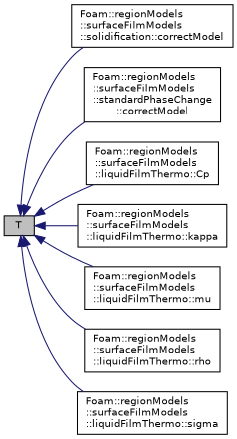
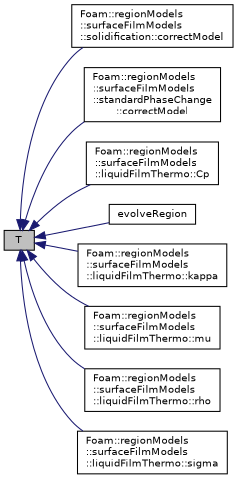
node "evolveRegion": added
